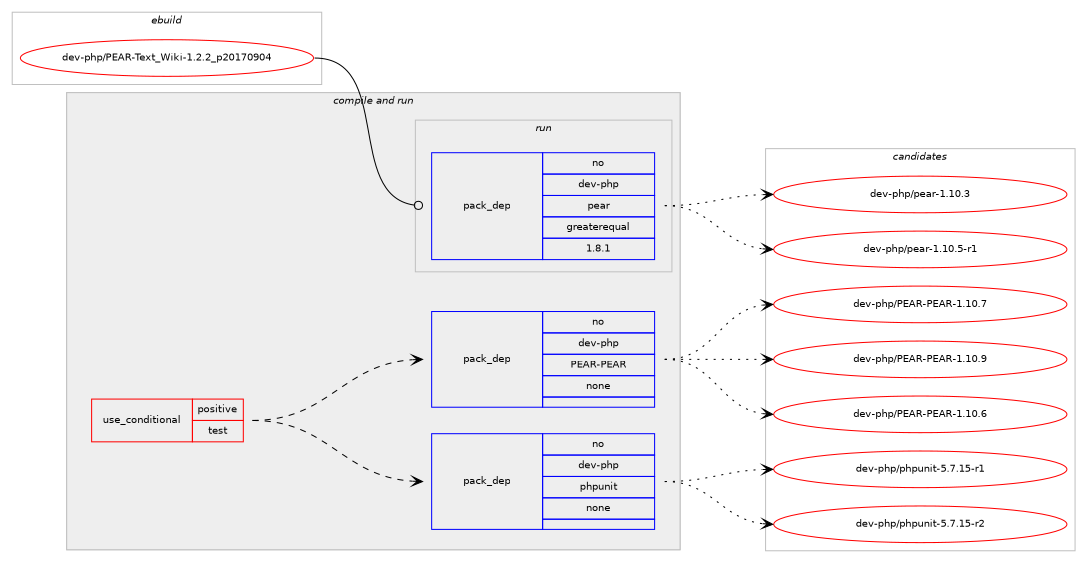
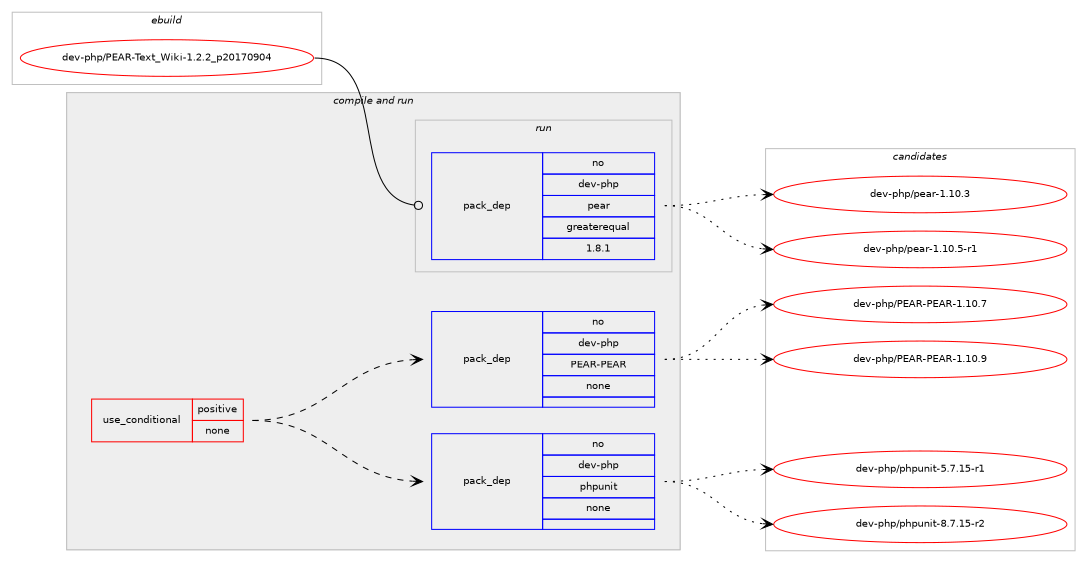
node "dev-php/PEAR-PEAR-1.10.6": removed
node "use_conditional": text "test" -> "none"
node "dev-php/phpunit-5.7.15-r2": label "dev-php/phpunit-5.7.15-r2" -> "dev-php/phpunit-8.7.15-r2"
